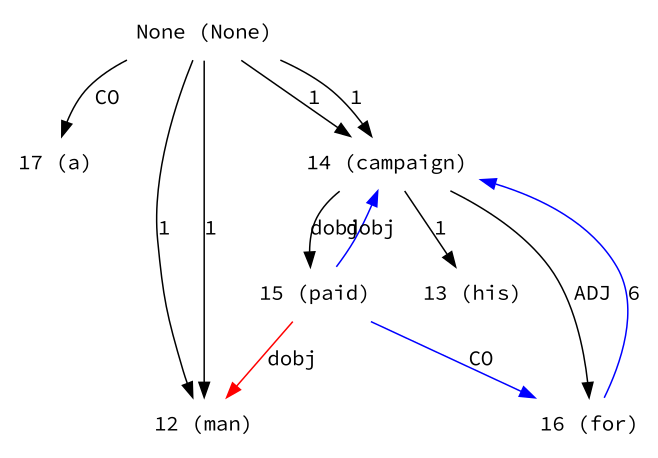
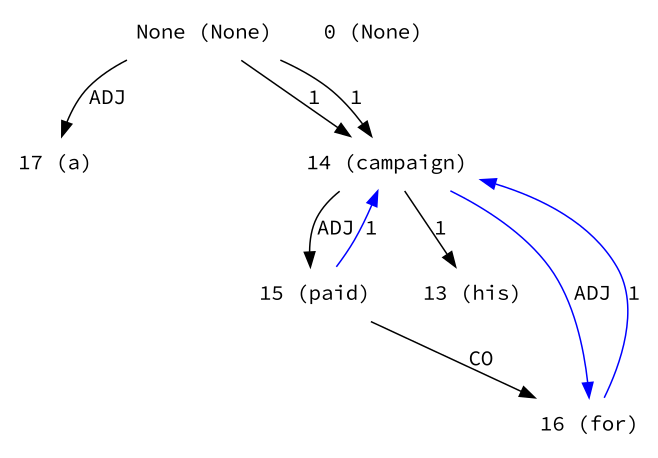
node "0 (None)": added
edge "None (None)" -> "17 (a)": label "CO" -> "ADJ"
edge "14 (campaign)" -> "15 (paid)": label "dobj" -> "ADJ"
edge "15 (paid)" -> "14 (campaign)": label "dobj" -> "1"
edge "14 (campaign)" -> "16 (for)": color black -> blue
edge "16 (for)" -> "14 (campaign)": label "6" -> "1"
edge "15 (paid)" -> "16 (for)": color blue -> black
node "12 (man)": removed
